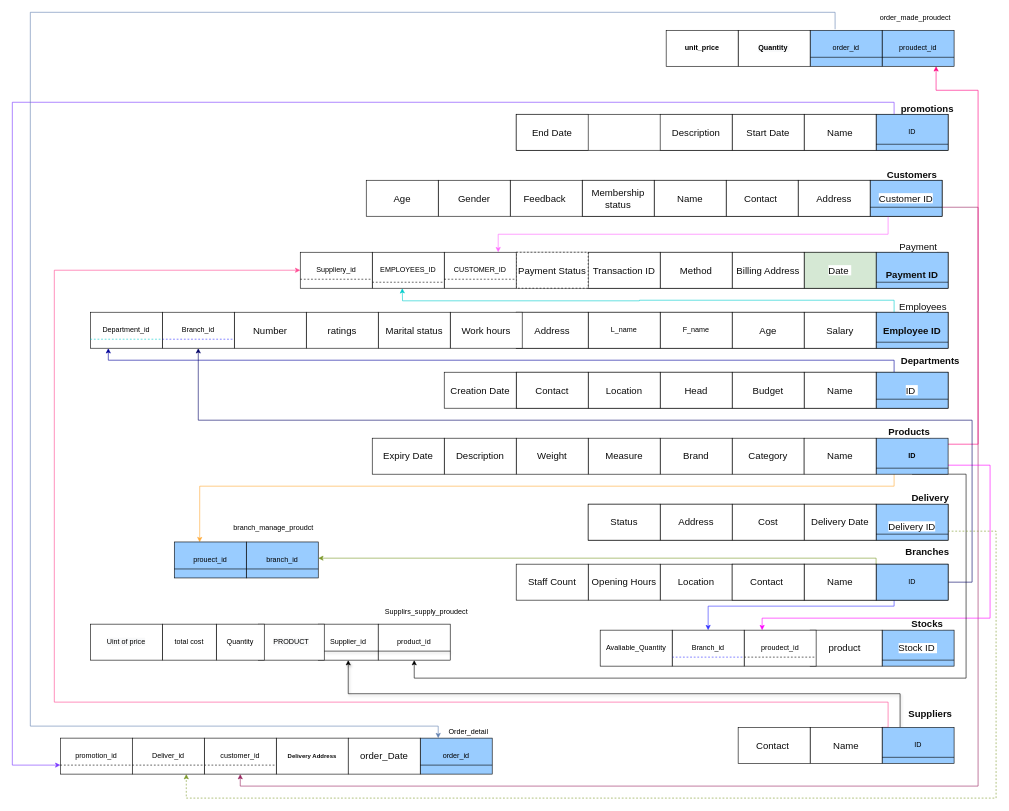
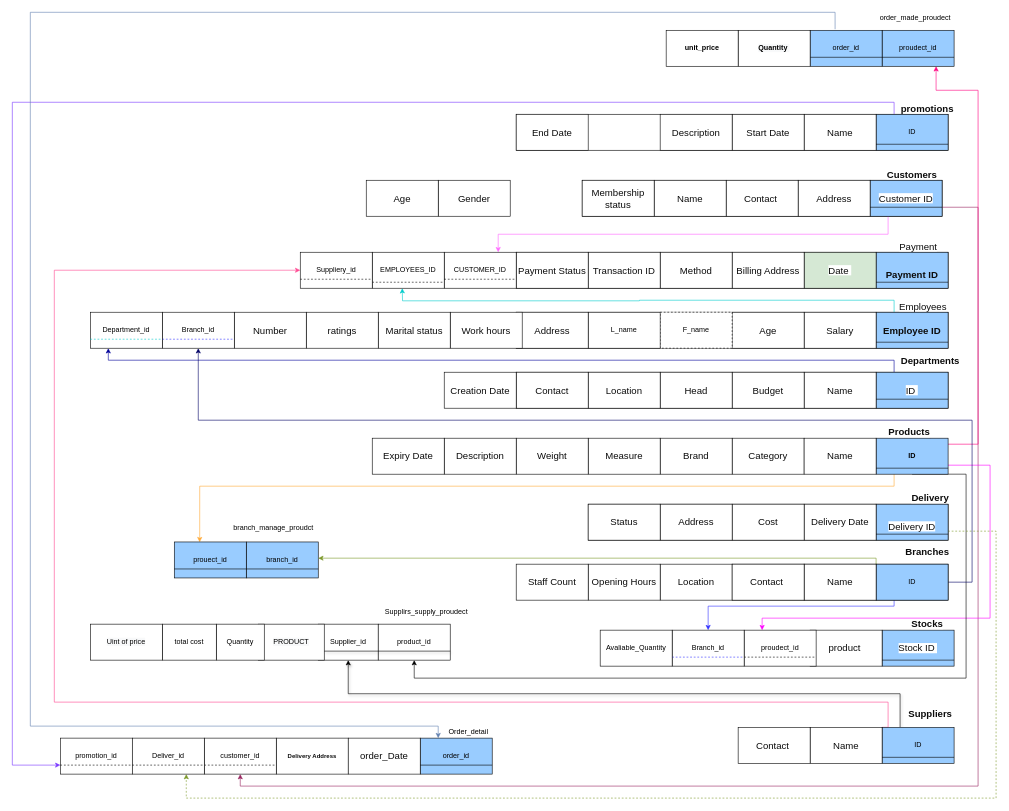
node "Feedback": removed
node "Payment Status": style dashed -> solid
node "F_name": style solid -> dashed
